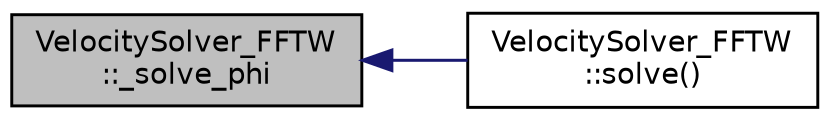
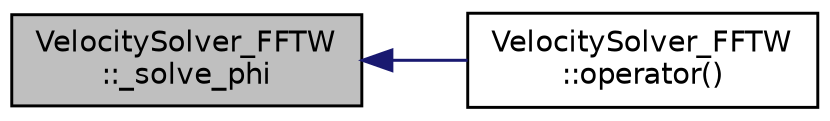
node "VelocitySolver_FFTW ::solve()": label "VelocitySolver_FFTW ::solve()" -> "VelocitySolver_FFTW ::operator()"
